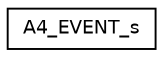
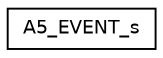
node "A4_EVENT_s": label "A4_EVENT_s" -> "A5_EVENT_s"
